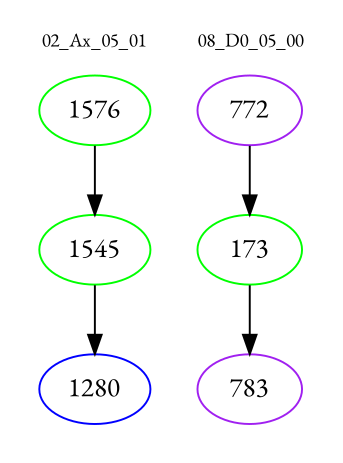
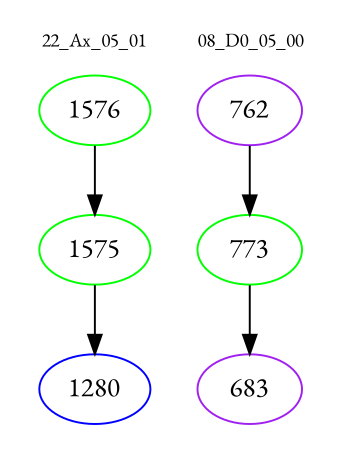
cluster "02_Ax_05_01": label "02_Ax_05_01" -> "22_Ax_05_01"
node "772": label "772" -> "762"
node "1545": label "1545" -> "1575"
node "173": label "173" -> "773"
node "783": label "783" -> "683"
